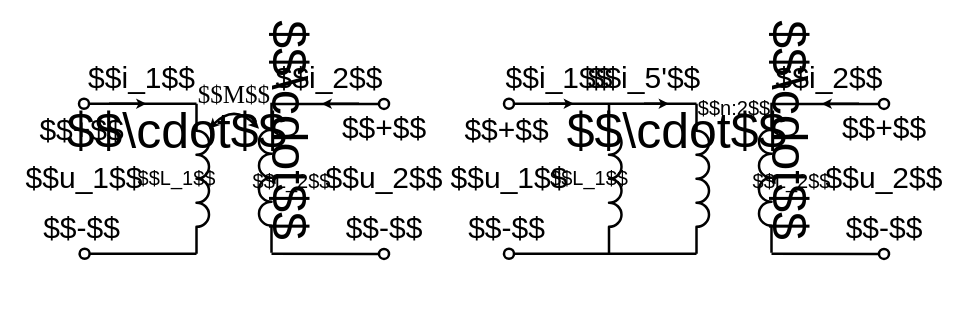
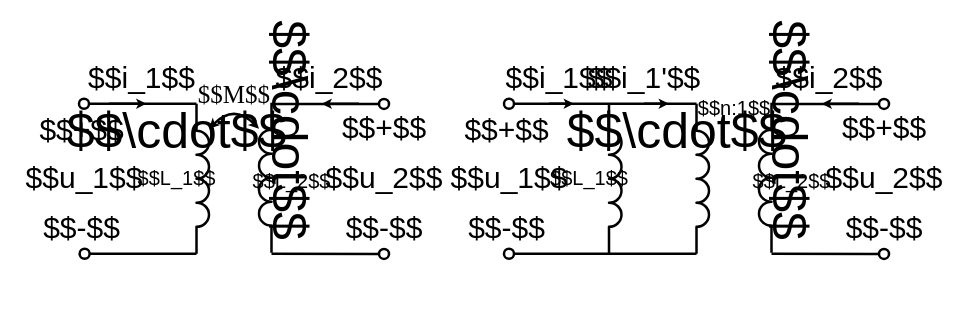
node "$$i_5'$$": label "$$i_5'$$" -> "$$i_1'$$"
node "$$n:2$$": label "$$n:2$$" -> "$$n:1$$"
